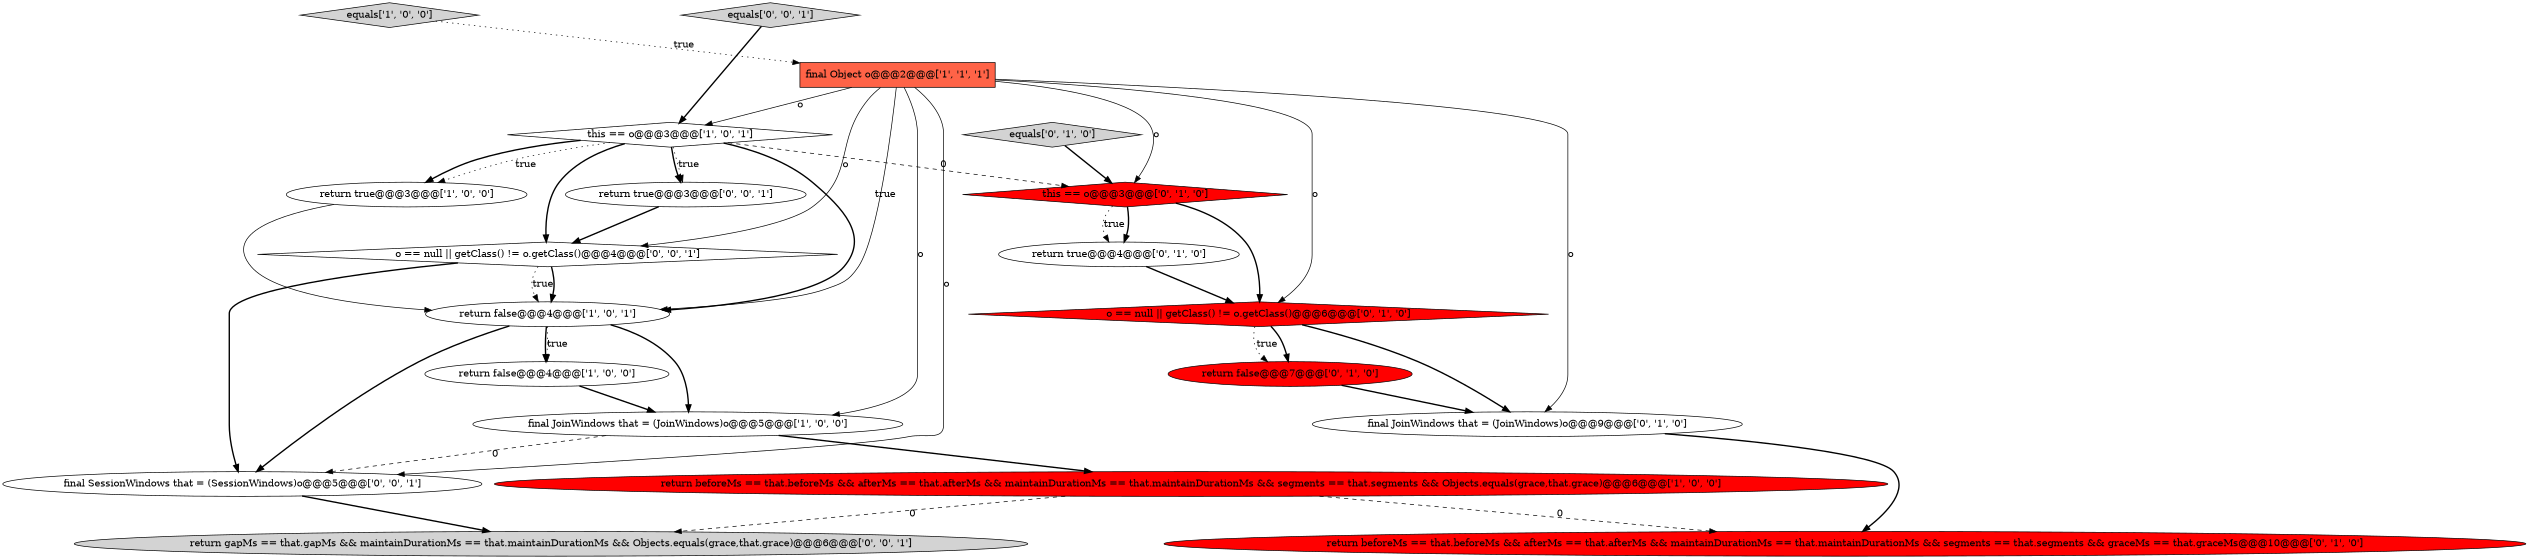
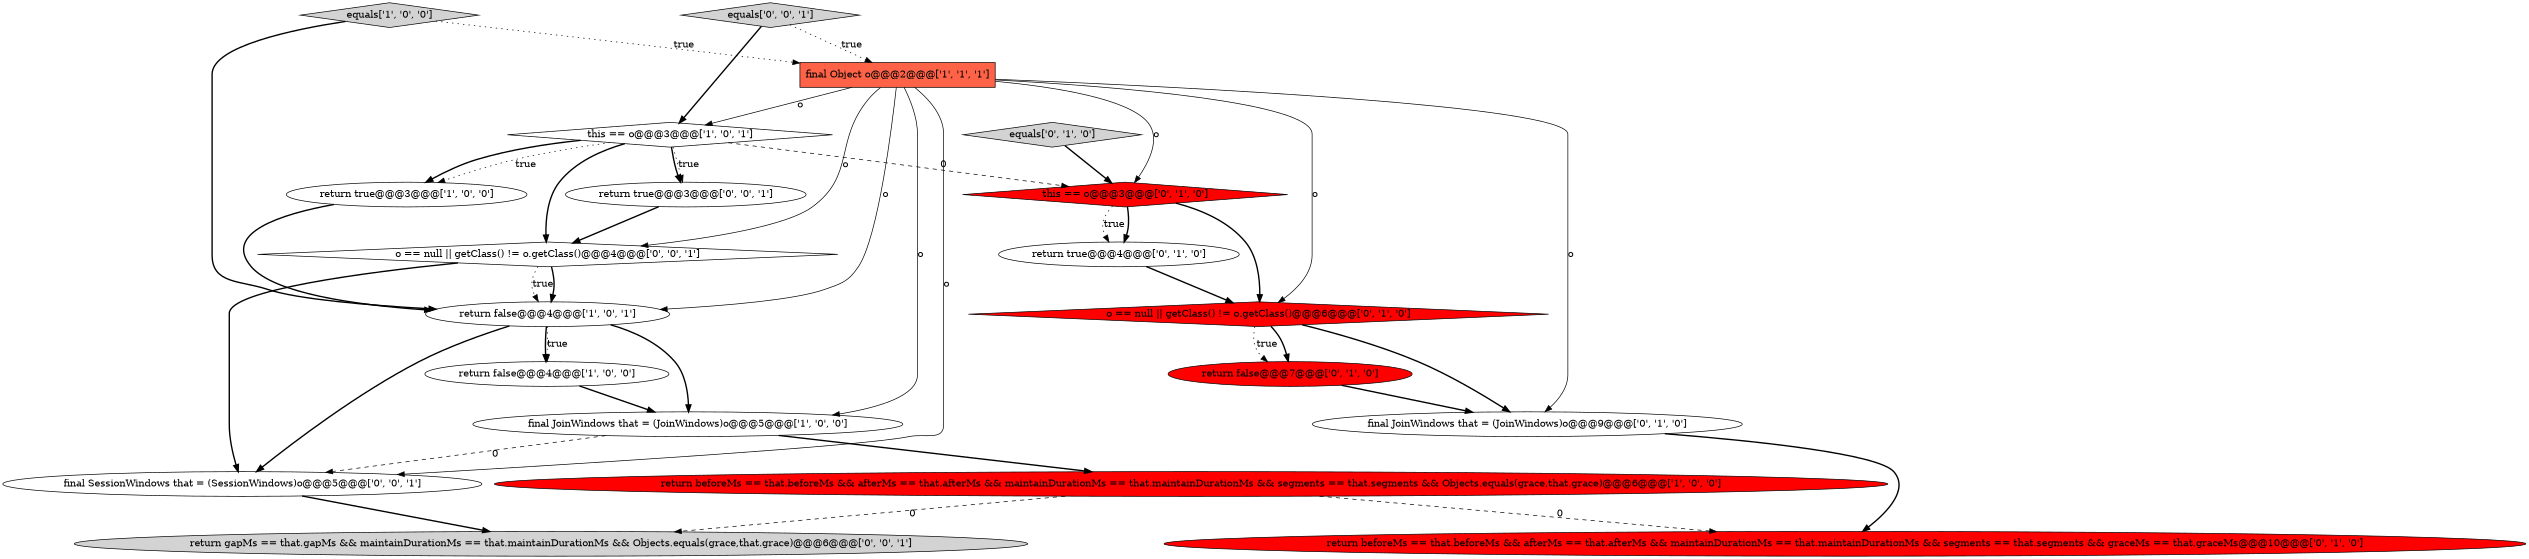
edge "equals['0', '0', '1']" -> "final Object o@@@2@@@['1', '1', '1']": added, label "true"
edge "final Object o@@@2@@@['1', '1', '1']" -> "return false@@@4@@@['1', '0', '1']": label "true" -> "o"
edge "this == o@@@3@@@['1', '0', '1']" -> "return false@@@4@@@['1', '0', '1']": now "equals['1', '0', '0']" -> "return false@@@4@@@['1', '0', '1']"
edge "return true@@@3@@@['1', '0', '0']" -> "return false@@@4@@@['1', '0', '1']": style solid -> bold
